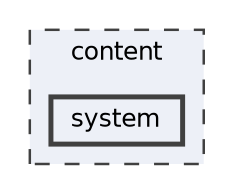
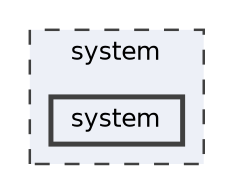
cluster "content": label "content" -> "system"
